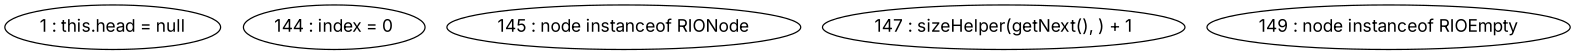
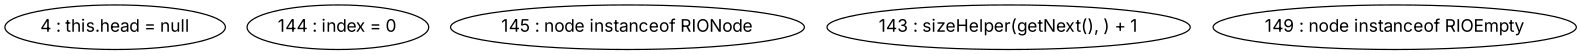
node "1 : this.head = null": label "1 : this.head = null" -> "4 : this.head = null"
node "147 : sizeHelper(getNext(), ) + 1": label "147 : sizeHelper(getNext(), ) + 1" -> "143 : sizeHelper(getNext(), ) + 1"
